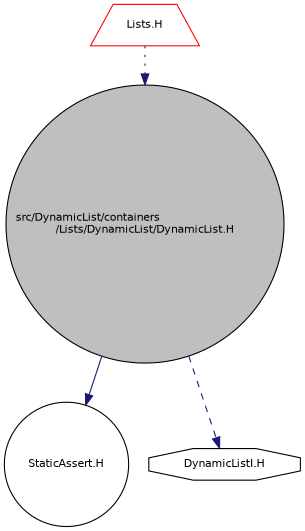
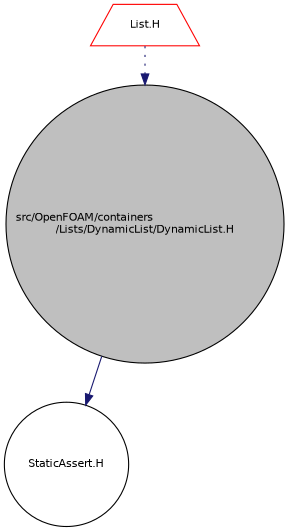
node "Lists.H": label "Lists.H" -> "List.H"
node "src/DynamicList/containers /Lists/DynamicList/DynamicList.H": label "src/DynamicList/containers /Lists/DynamicList/DynamicList.H" -> "src/OpenFOAM/containers /Lists/DynamicList/DynamicList.H"
node "DynamicListI.H": removed
